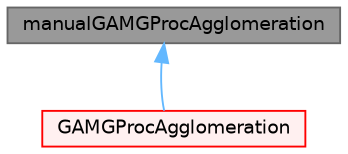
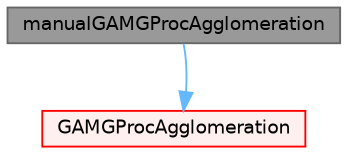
edge "GAMGProcAgglomeration" -> "manualGAMGProcAgglomeration": reversed
